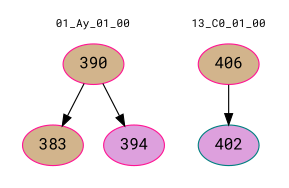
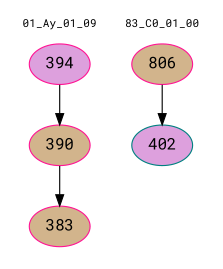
cluster "01_Ay_01_00": label "01_Ay_01_00" -> "01_Ay_01_09"
cluster "13_C0_01_00": label "13_C0_01_00" -> "83_C0_01_00"
node "406": label "406" -> "806"
edge "390" -> "394": reversed
